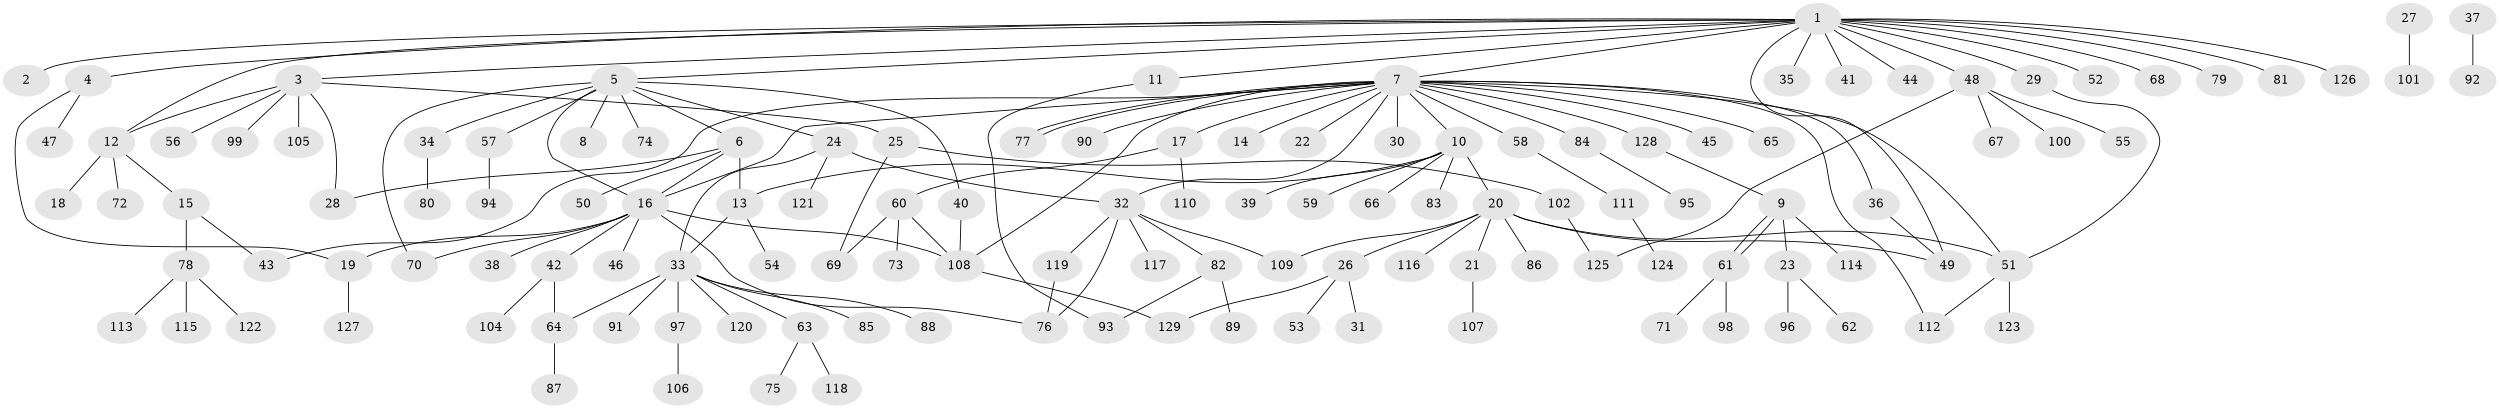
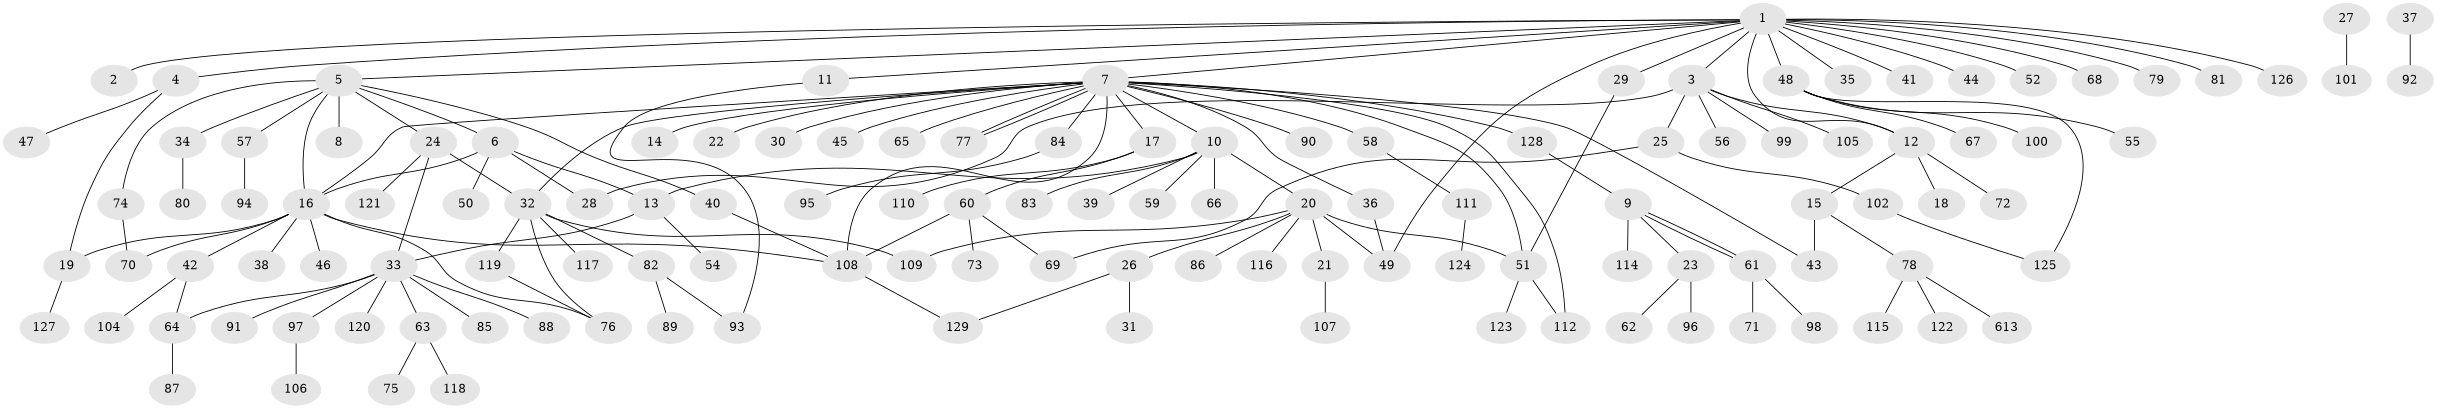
edge "5" -- "70": now "74" -- "70"
node "113": label "113" -> "613"
node "53": removed
